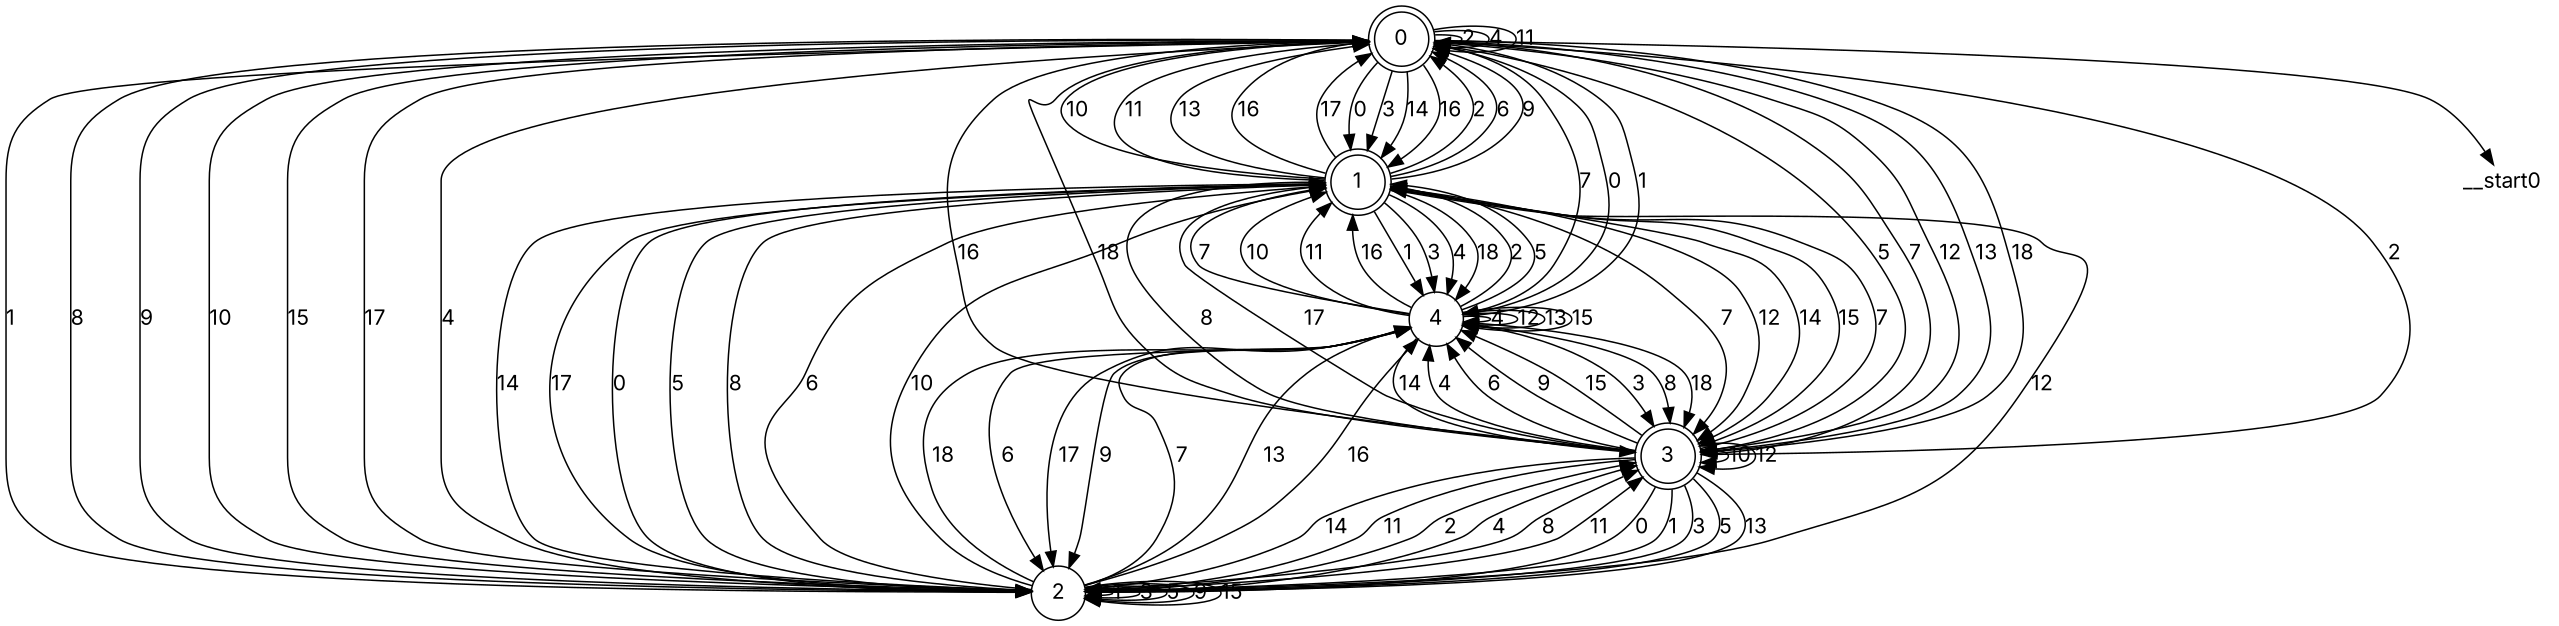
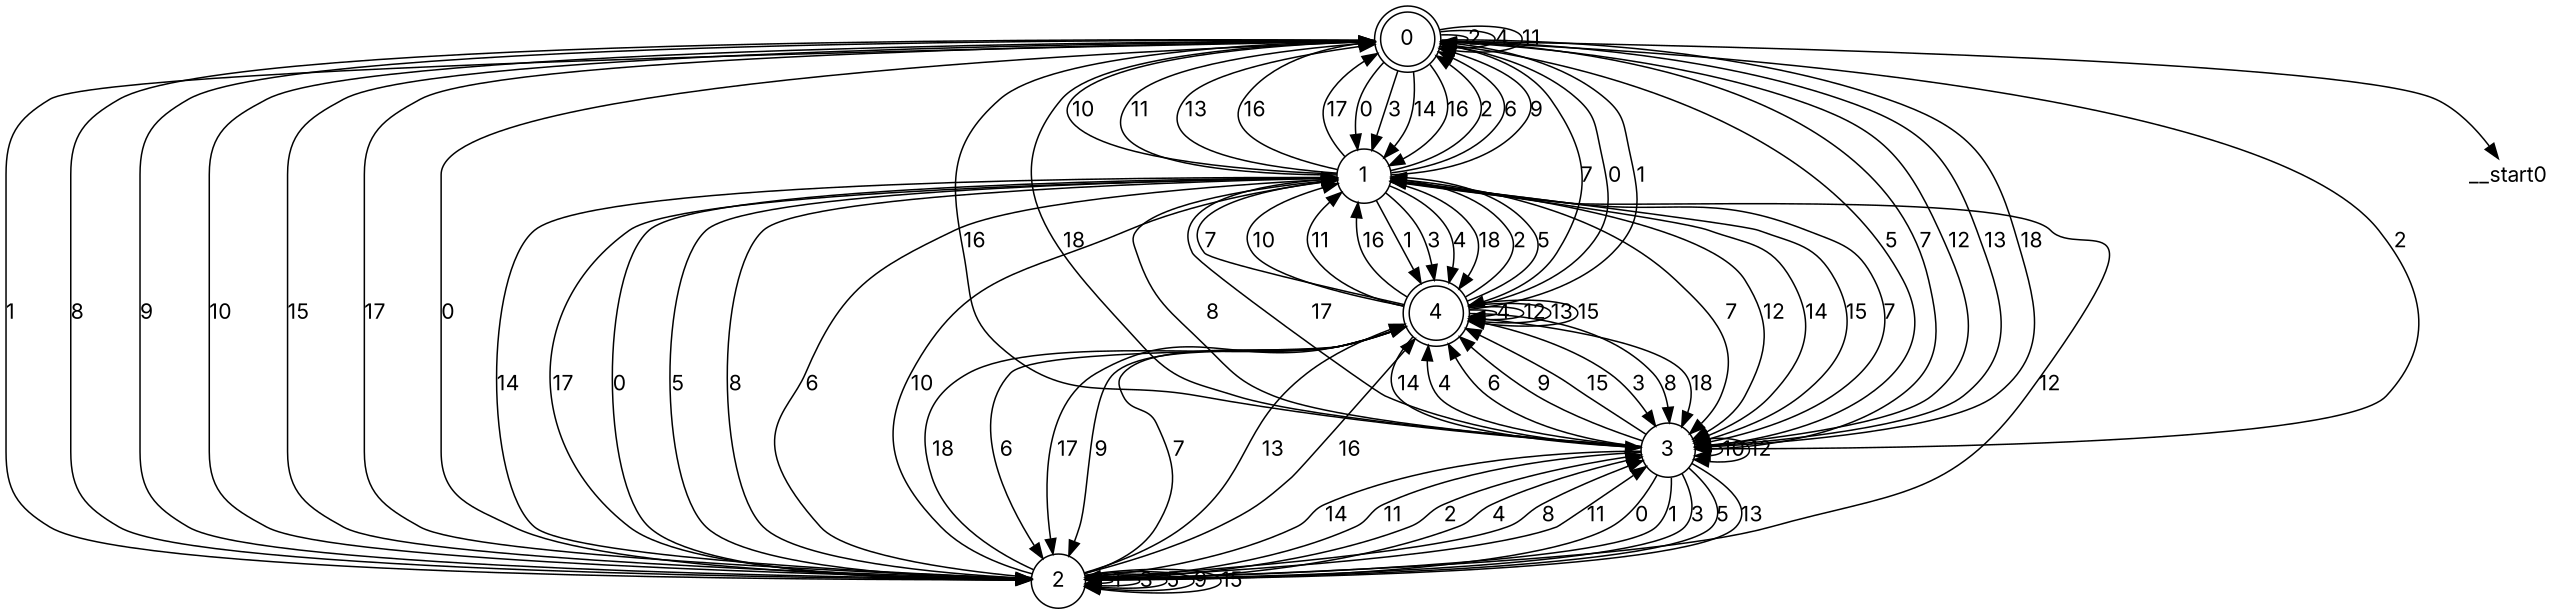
node "1": shape doublecircle -> circle
edge "2" -> "0": label "4" -> "0"
node "4": shape circle -> doublecircle
node "3": shape doublecircle -> circle
